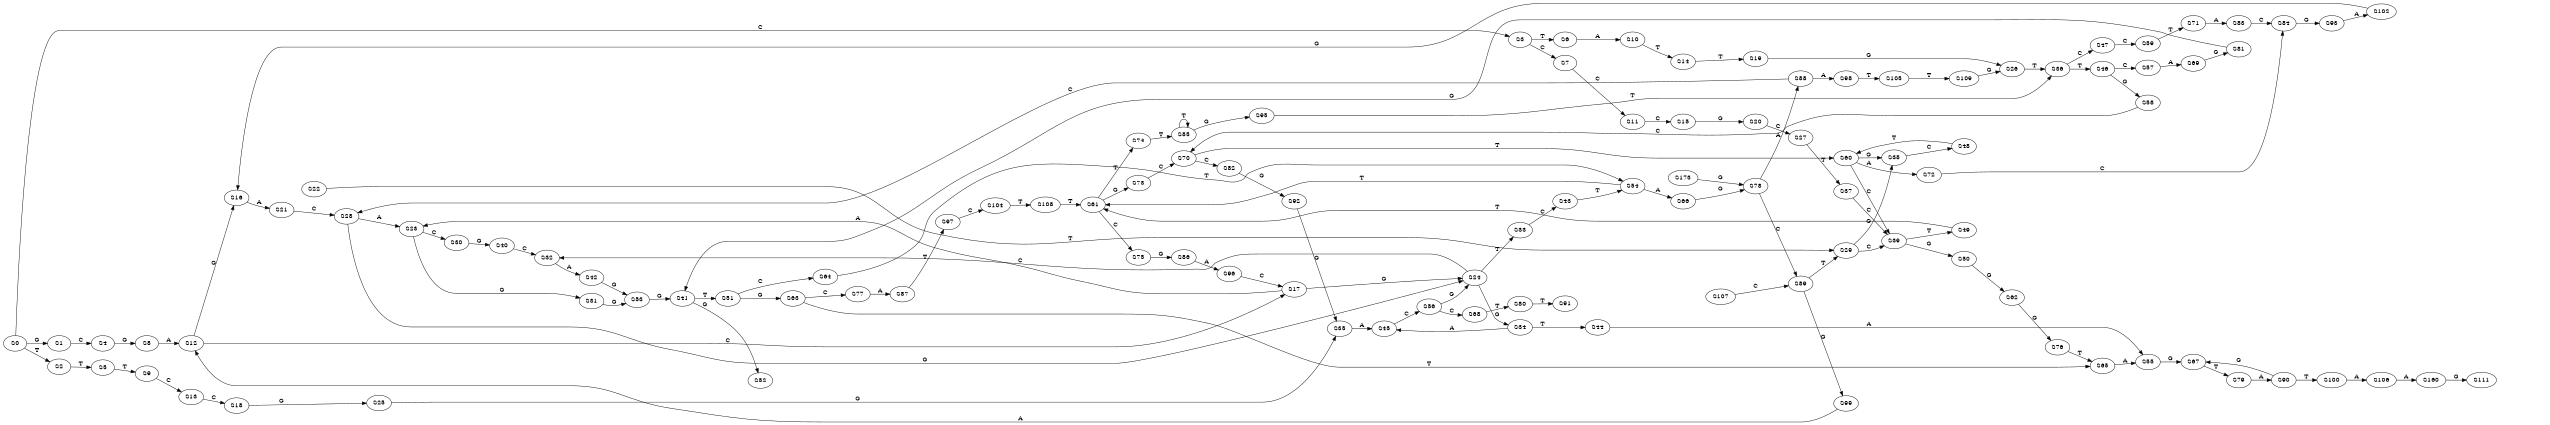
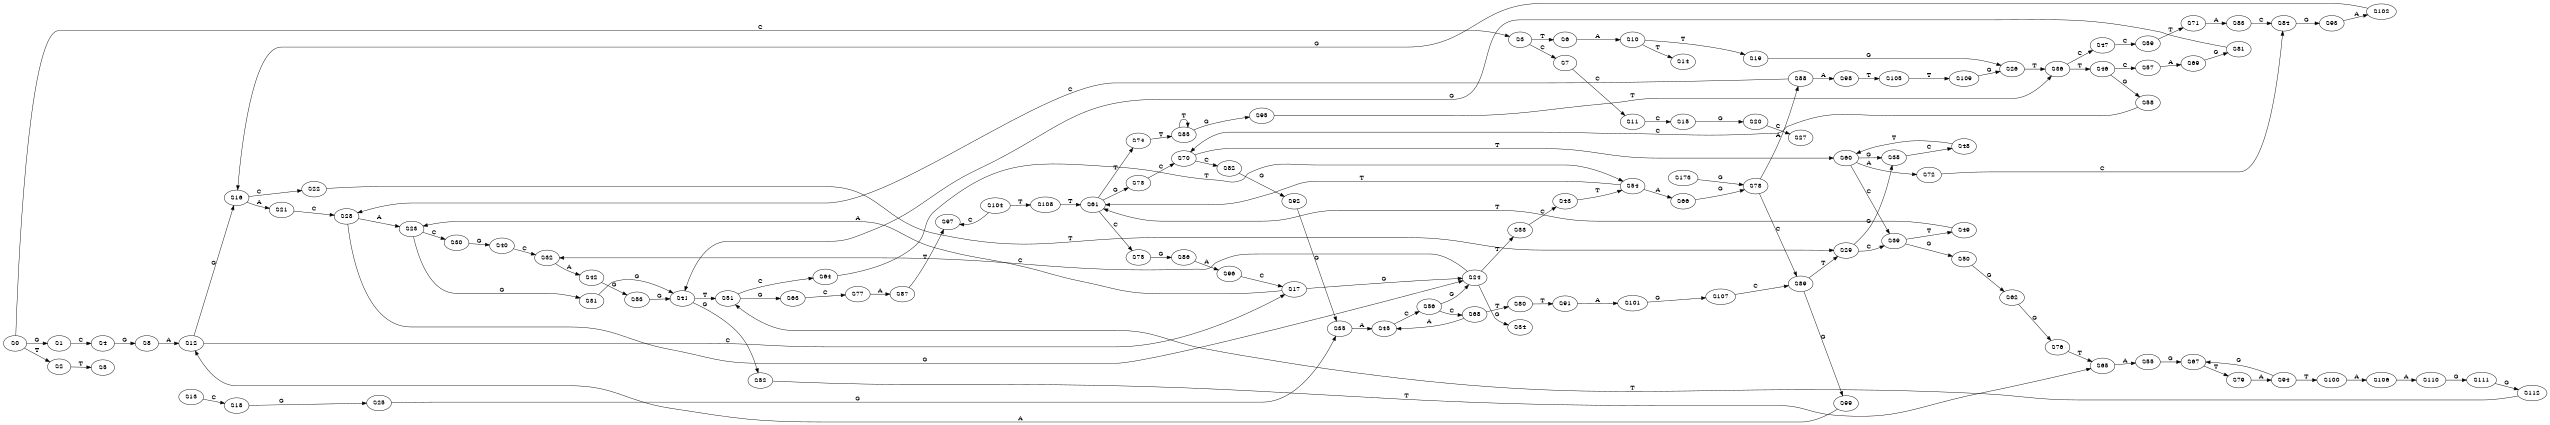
edge "S14" -> "S19": now "S10" -> "S19"
node "S37": removed
edge "S16" -> "S22": added, label "C"
edge "S97" -> "S104": reversed
node "S101": added
edge "S31" -> "S53": now "S31" -> "S41"
node "S44": removed
edge "S34" -> "S45": now "S68" -> "S45"
edge "S63" -> "S65": now "S52" -> "S65"
node "S9": removed
node "S90": label "S90" -> "S94"
node "S160": label "S160" -> "S110"
node "S112": added
